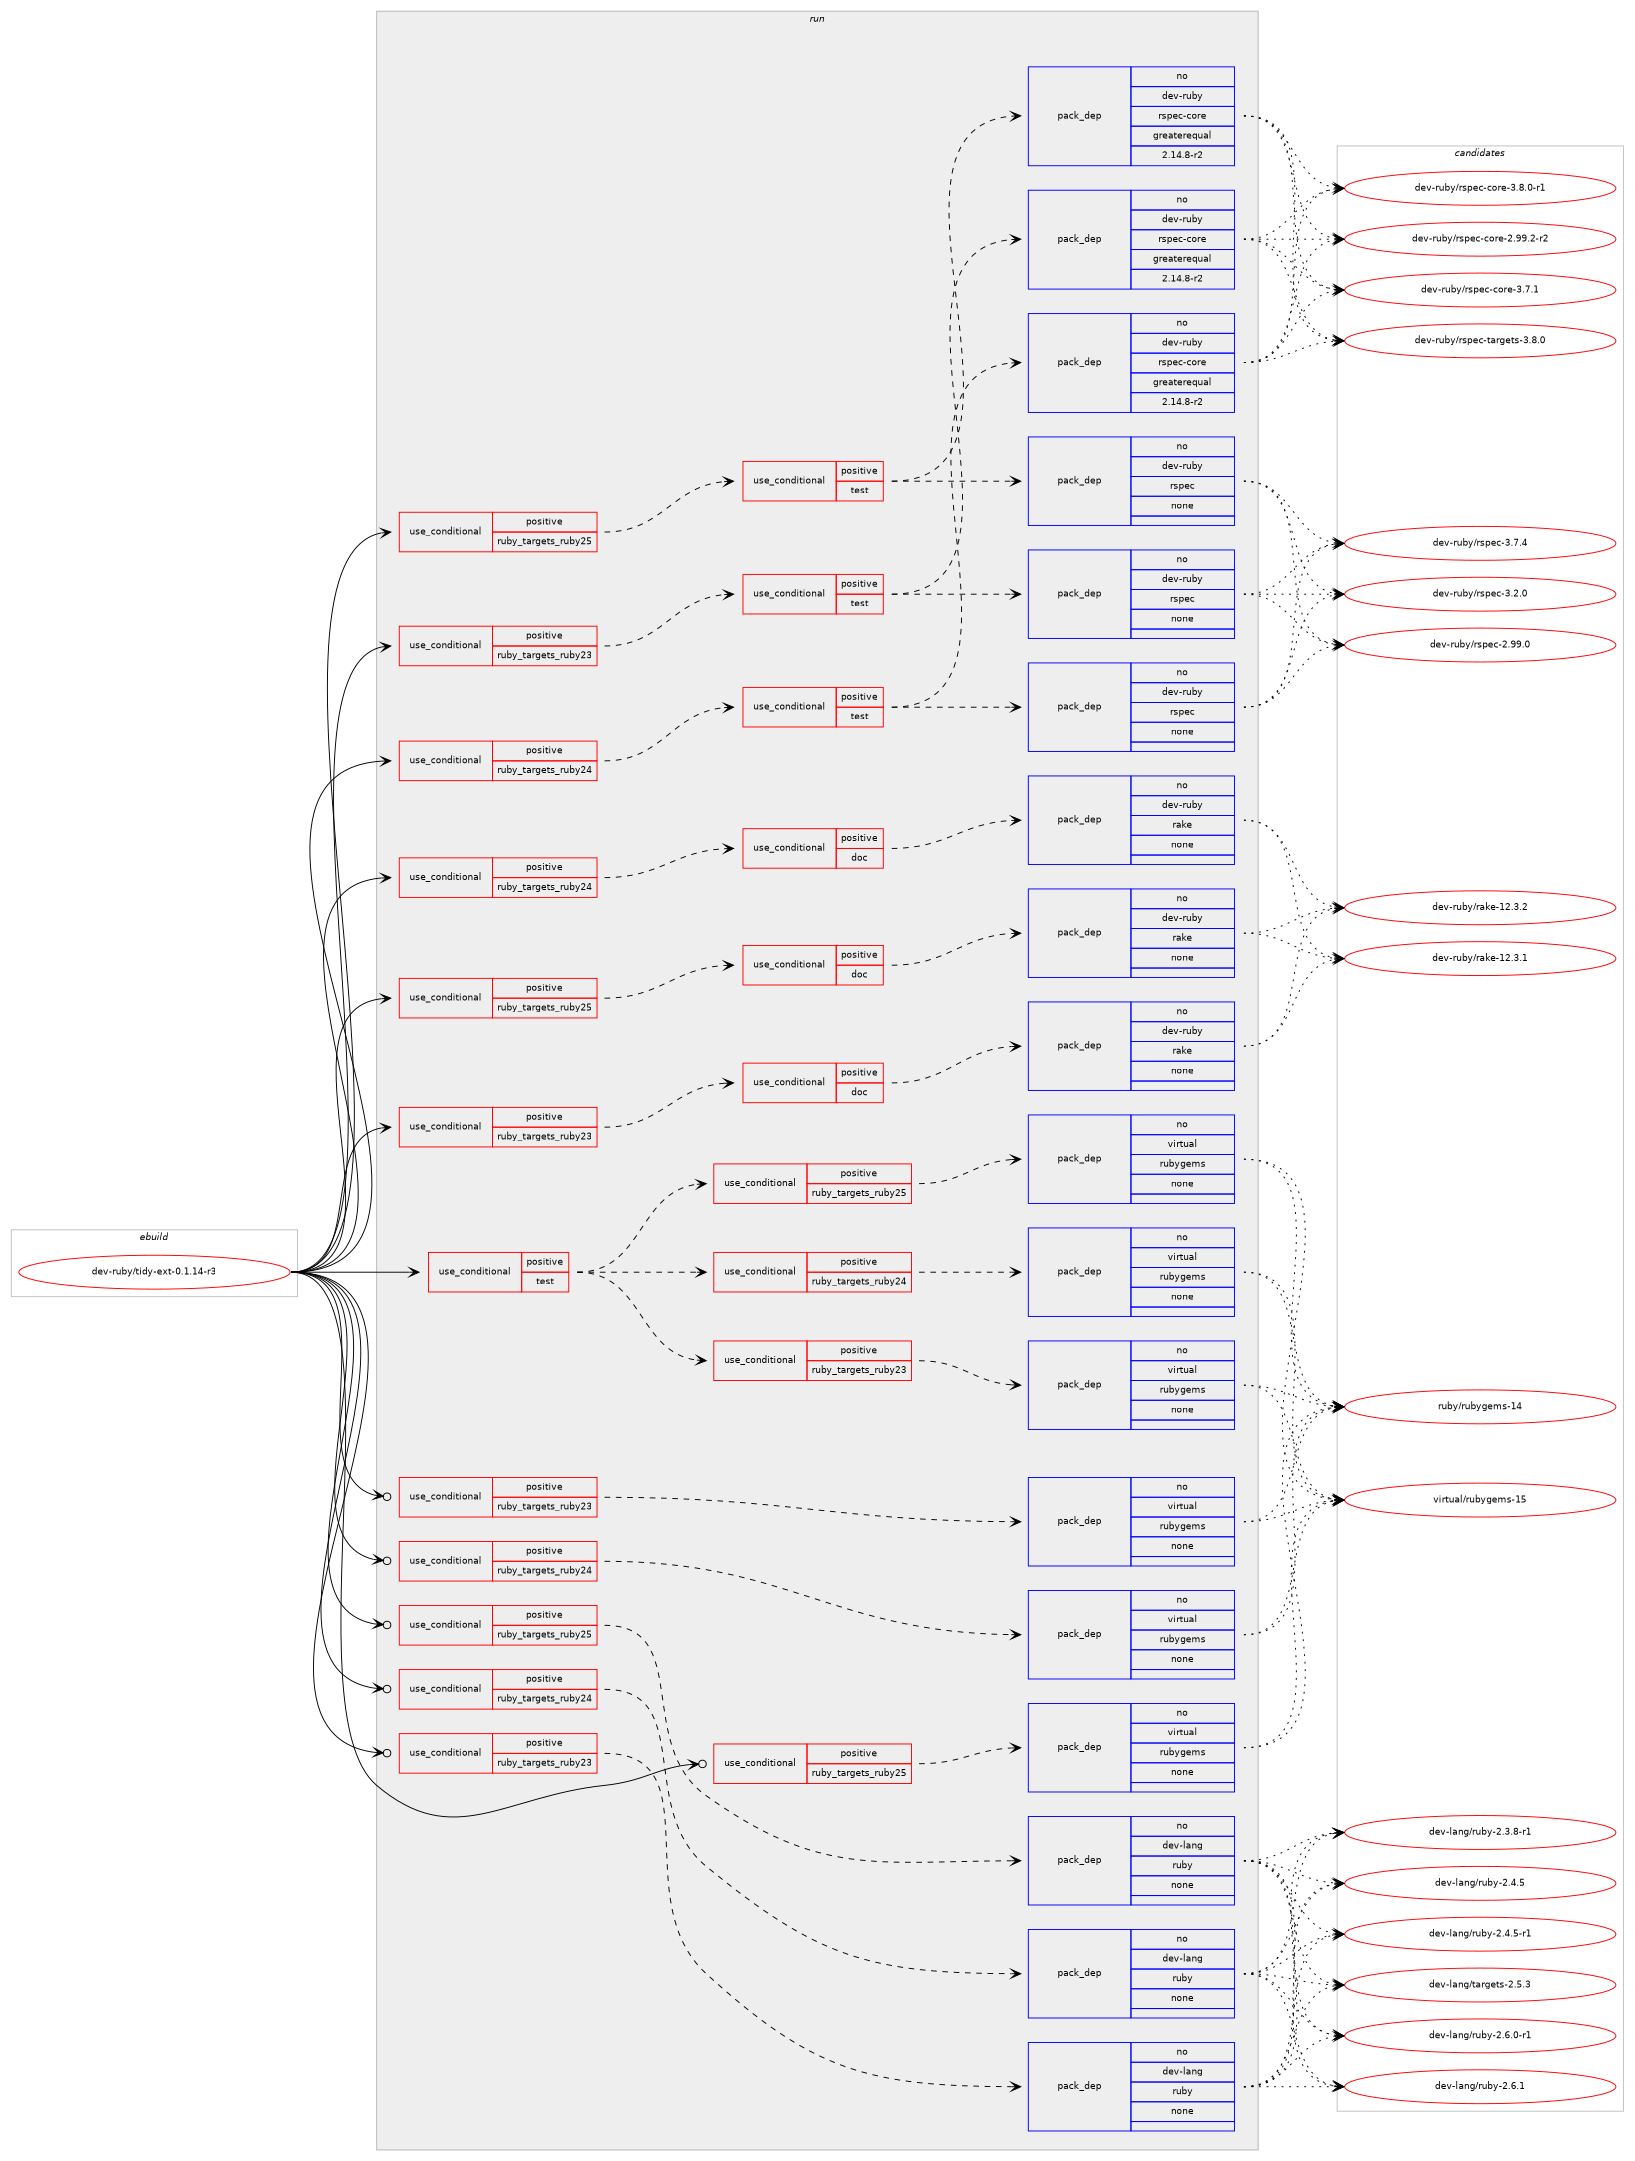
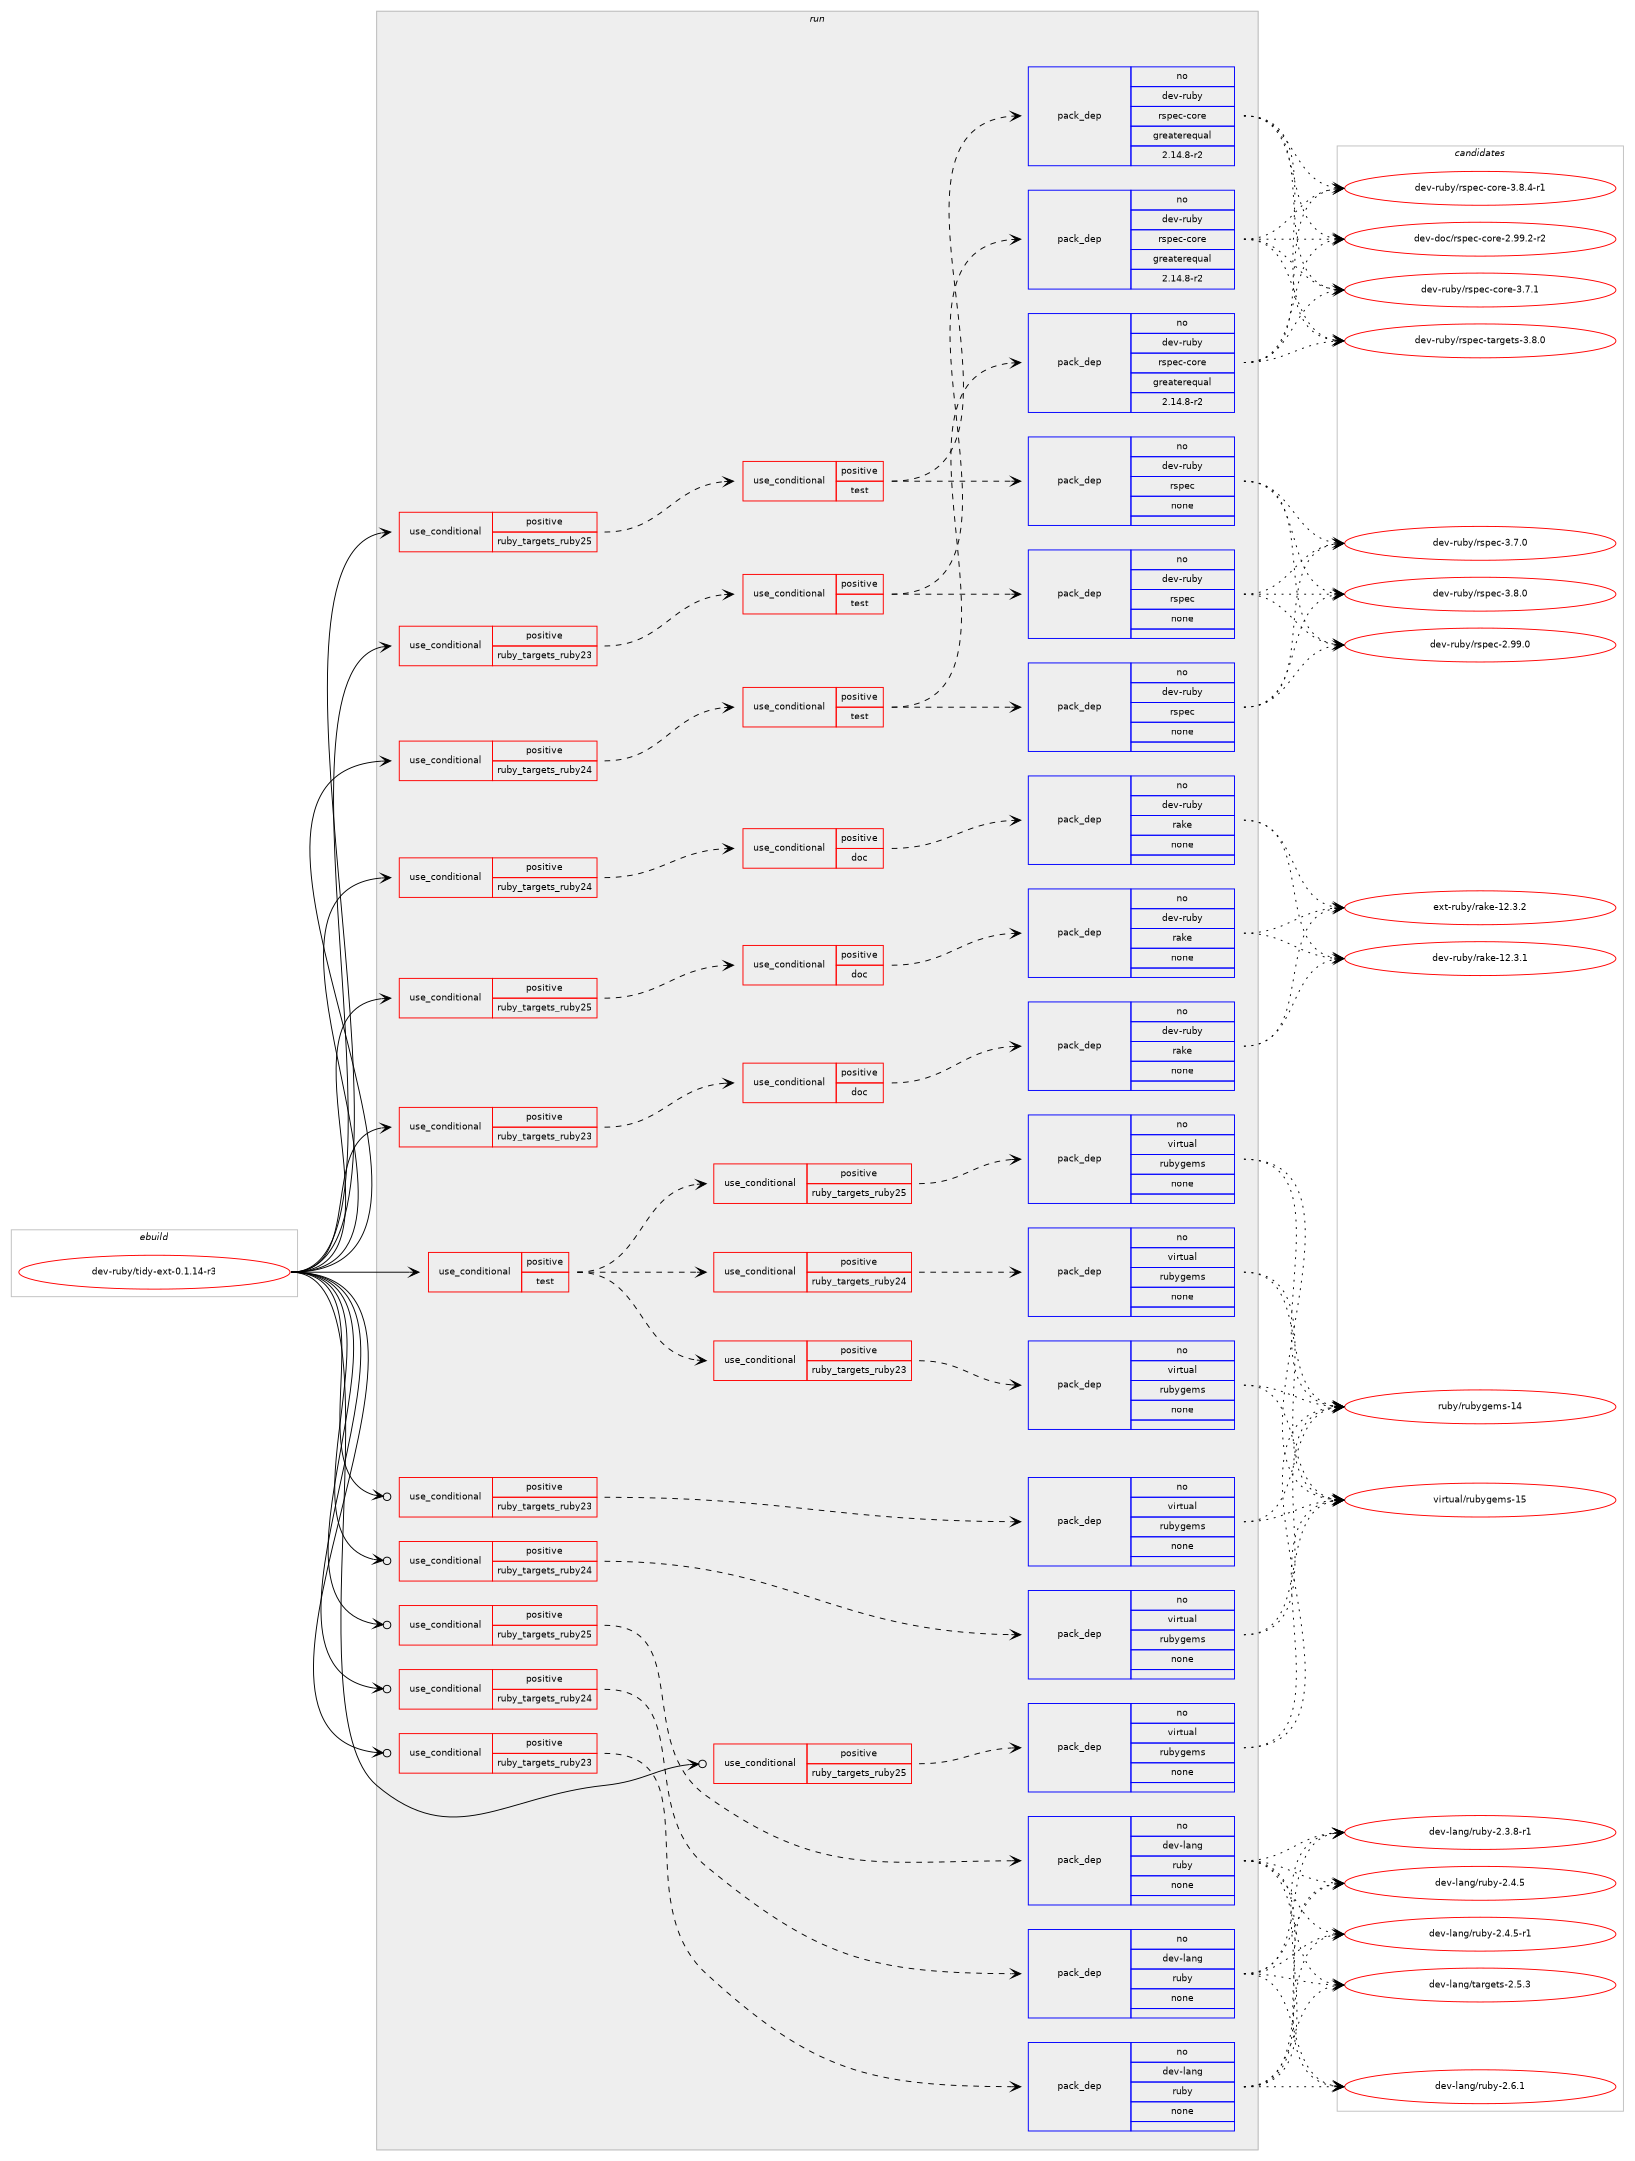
node "dev-ruby/rspec-core-3.8.0-r1": label "dev-ruby/rspec-core-3.8.0-r1" -> "dev-ruby/rspec-core-3.8.4-r1"
node "dev-ruby/rspec-core-2.99.2-r2": label "dev-ruby/rspec-core-2.99.2-r2" -> "dev-doc/rspec-core-2.99.2-r2"
node "dev-ruby/rspec-3.7.4": label "dev-ruby/rspec-3.7.4" -> "dev-ruby/rspec-3.7.0"
node "dev-ruby/rspec-3.2.0": label "dev-ruby/rspec-3.2.0" -> "dev-ruby/rspec-3.8.0"
node "dev-ruby/rake-12.3.2": label "dev-ruby/rake-12.3.2" -> "ext-ruby/rake-12.3.2"
node "dev-lang/ruby-2.6.0-r1": removed
